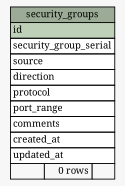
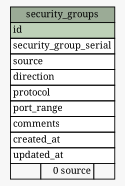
node "security_groups": text "0 rows" -> "0 source"
